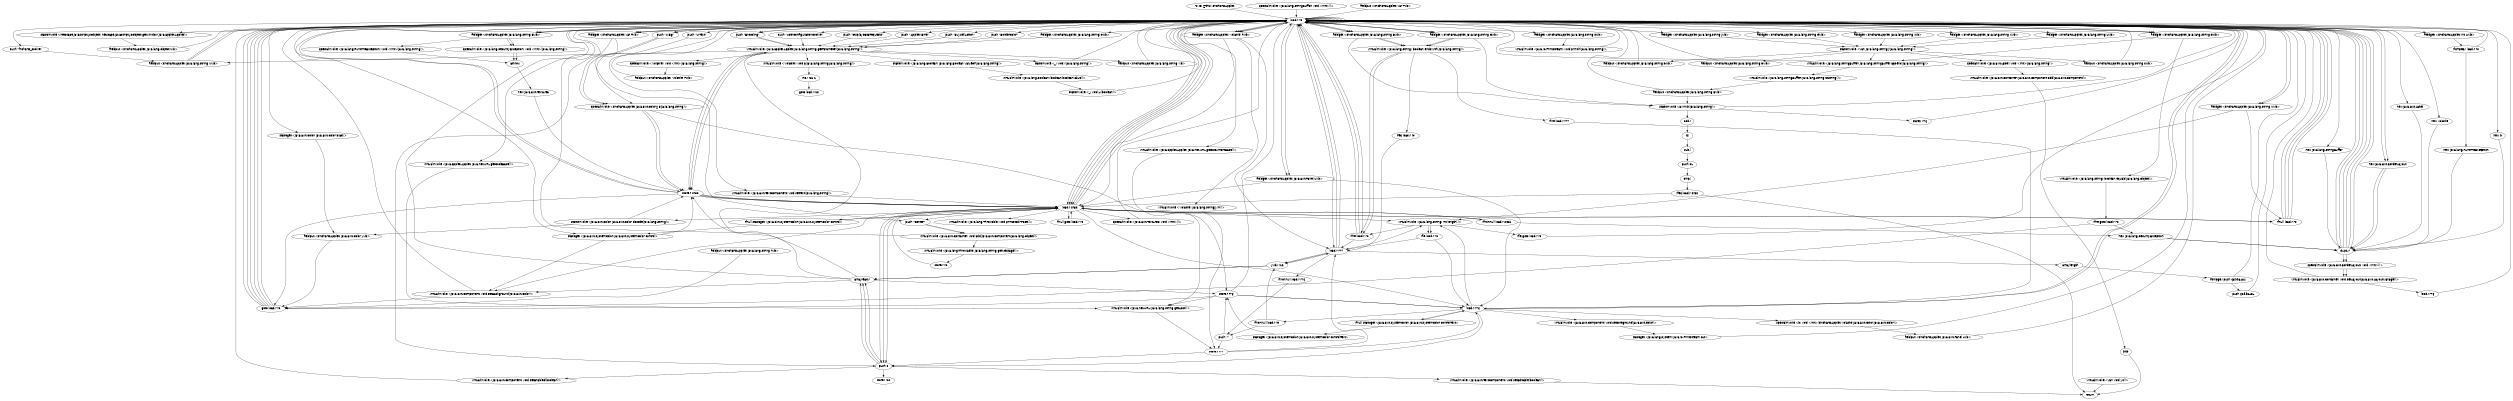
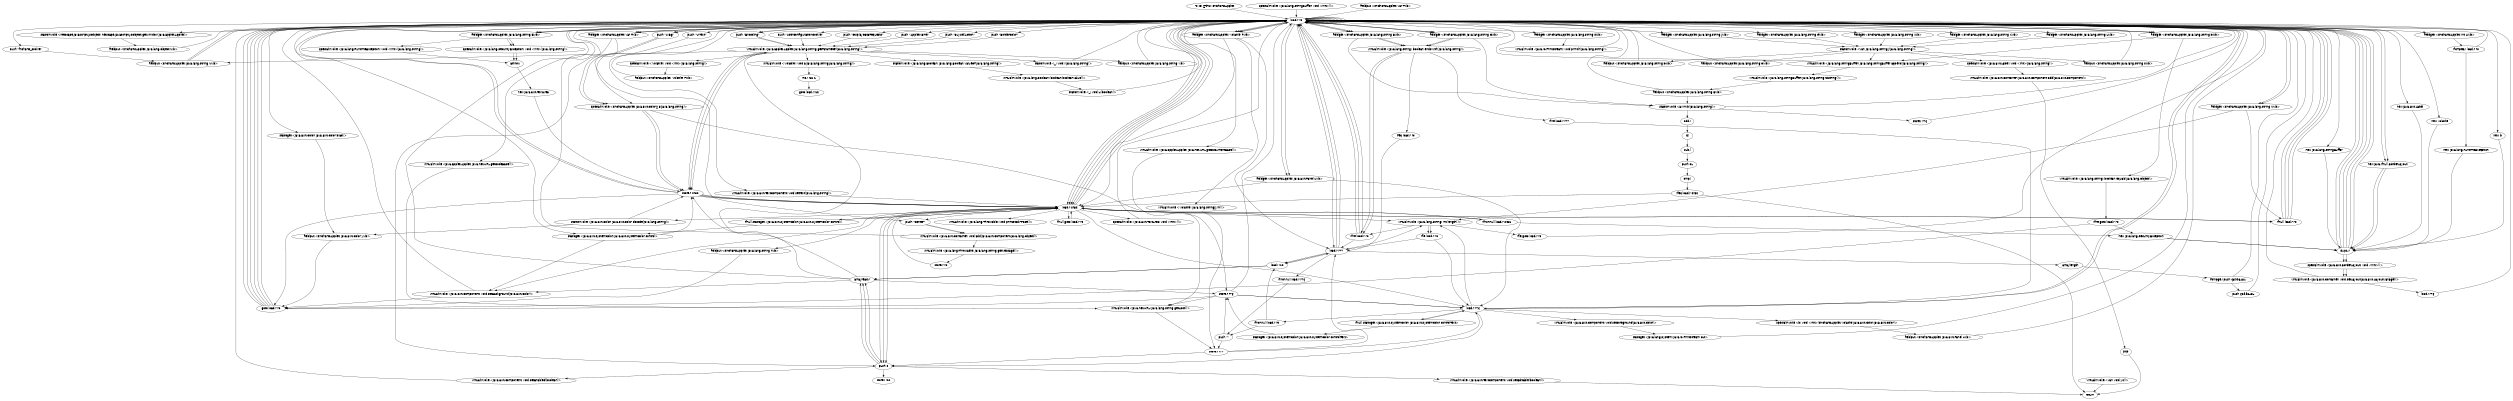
node "fieldget <FnChartsApplet: java.lang.String QMb>": removed
node "new java.awt.BorderLayout": label "new java.awt.BorderLayout" -> "new java.ifnull.BorderLayout"
edge "load.r $r52" -> "fieldput <FnChartsApplet: java.lang.String rMb>": added
node "yMb.i i12": label "yMb.i i12" -> "load.i i12"
